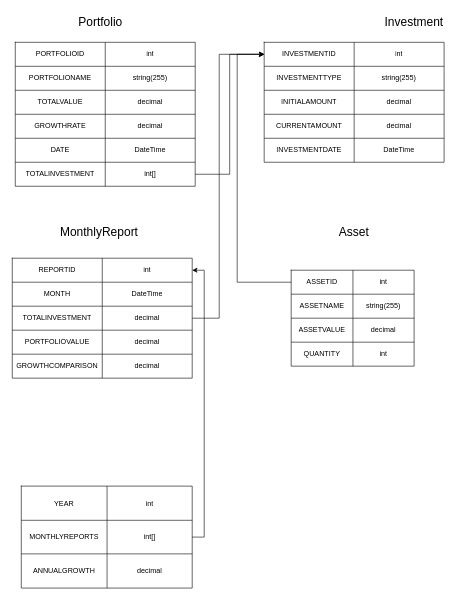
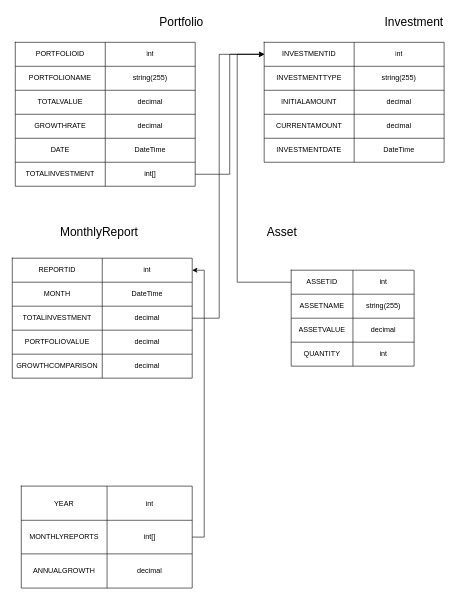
node "Portfolio": moved (102, 21) -> (183, 21)
node "Asset": moved (354, 231) -> (282, 231)
